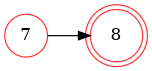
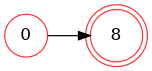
node "7": label "7" -> "0"
